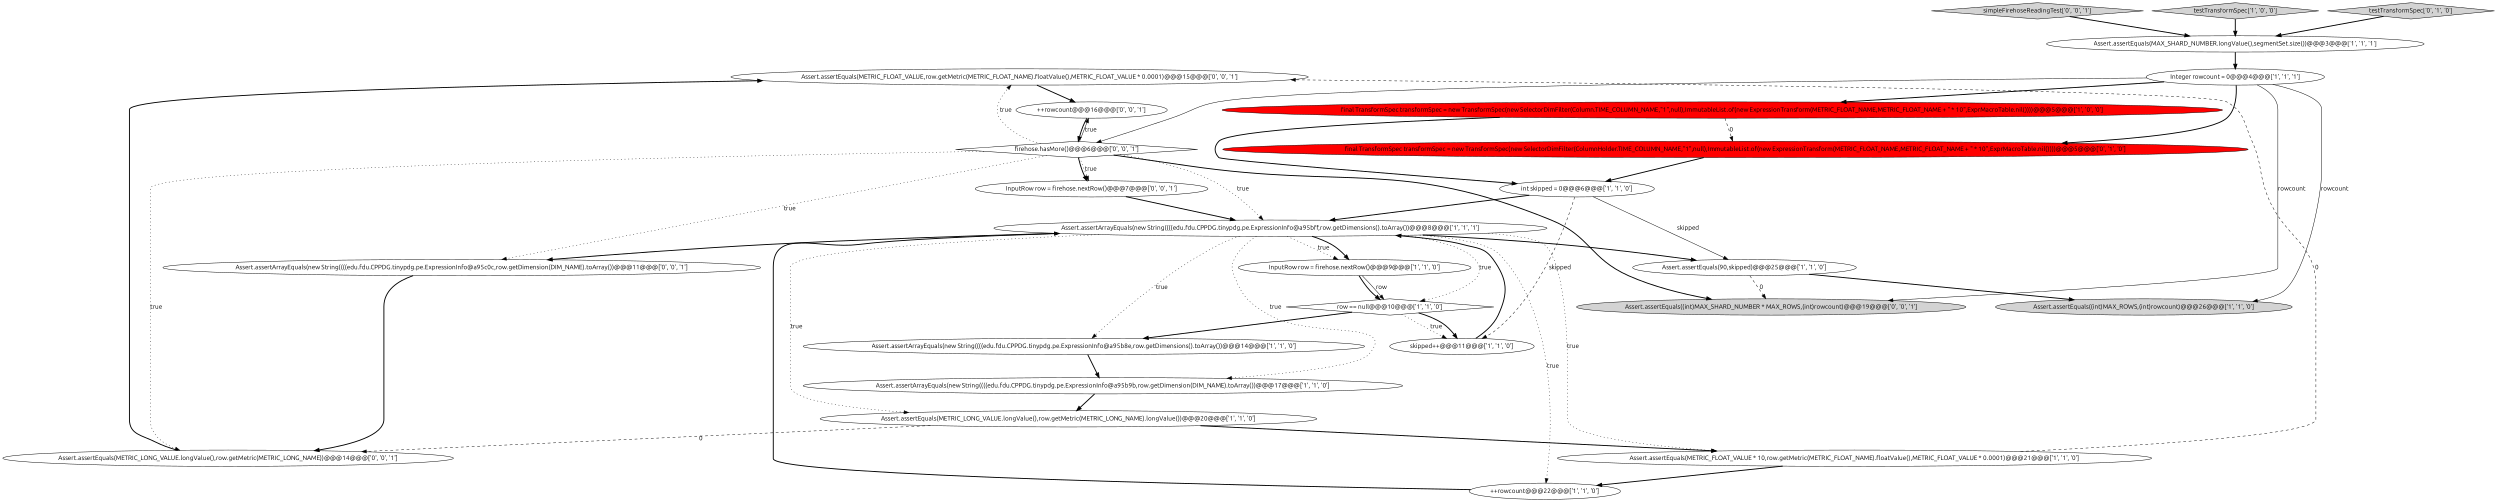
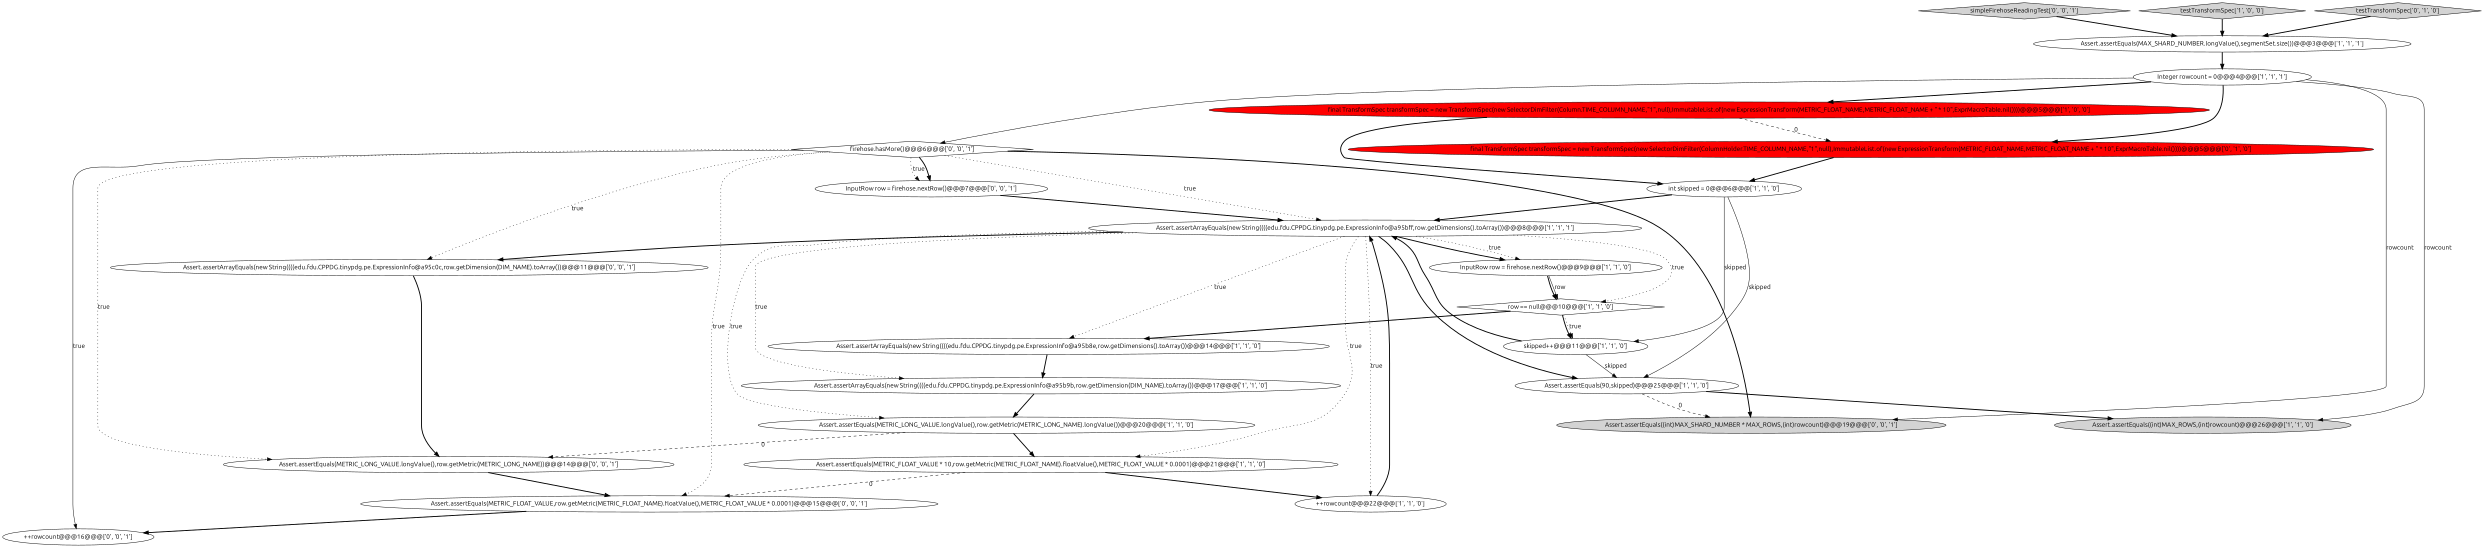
edge "++rowcount@@@16@@@['0', '0', '1']" -> "firehose.hasMore()@@@6@@@['0', '0', '1']": removed
edge "int skipped = 0@@@6@@@['1', '1', '0']" -> "skipped++@@@11@@@['1', '1', '0']": style dashed -> solid
edge "skipped++@@@11@@@['1', '1', '0']" -> "Assert.assertEquals(90,skipped)@@@25@@@['1', '1', '0']": added, label "skipped"
